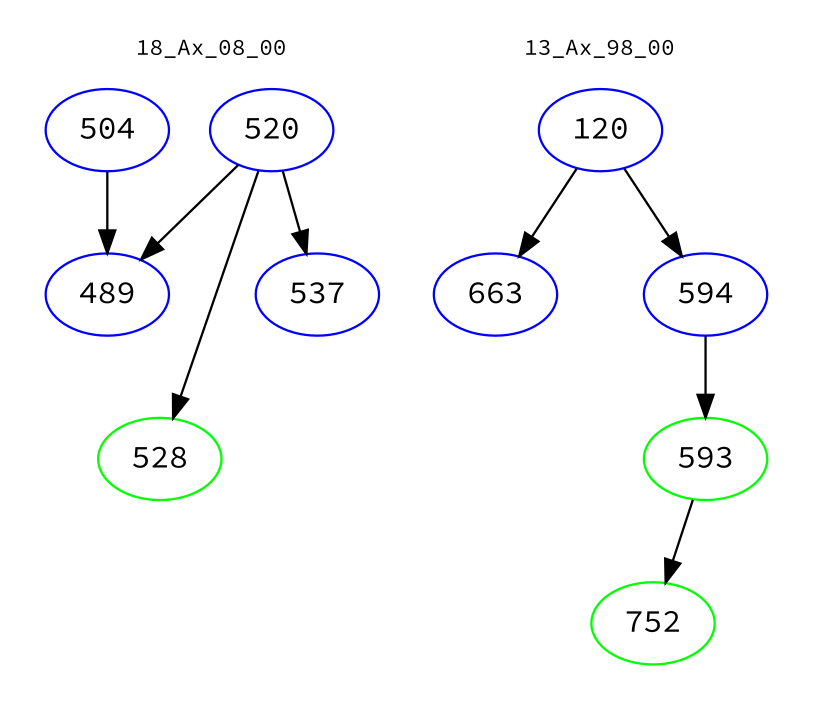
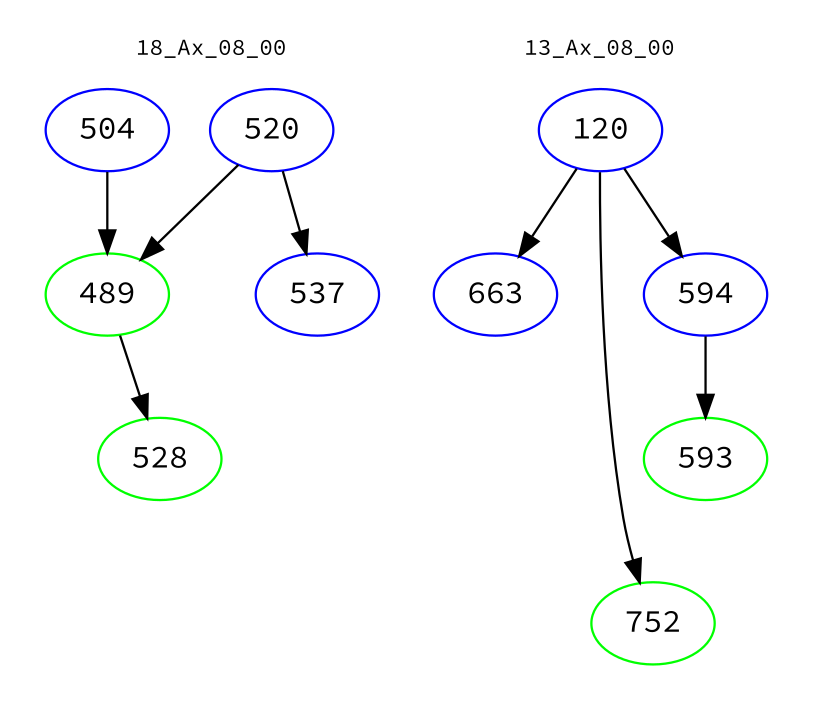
cluster "13_Ax_98_00": label "13_Ax_98_00" -> "13_Ax_08_00"
edge "520" -> "528": now "489" -> "528"
node "489": color blue -> green
edge "593" -> "752": now "120" -> "752"
